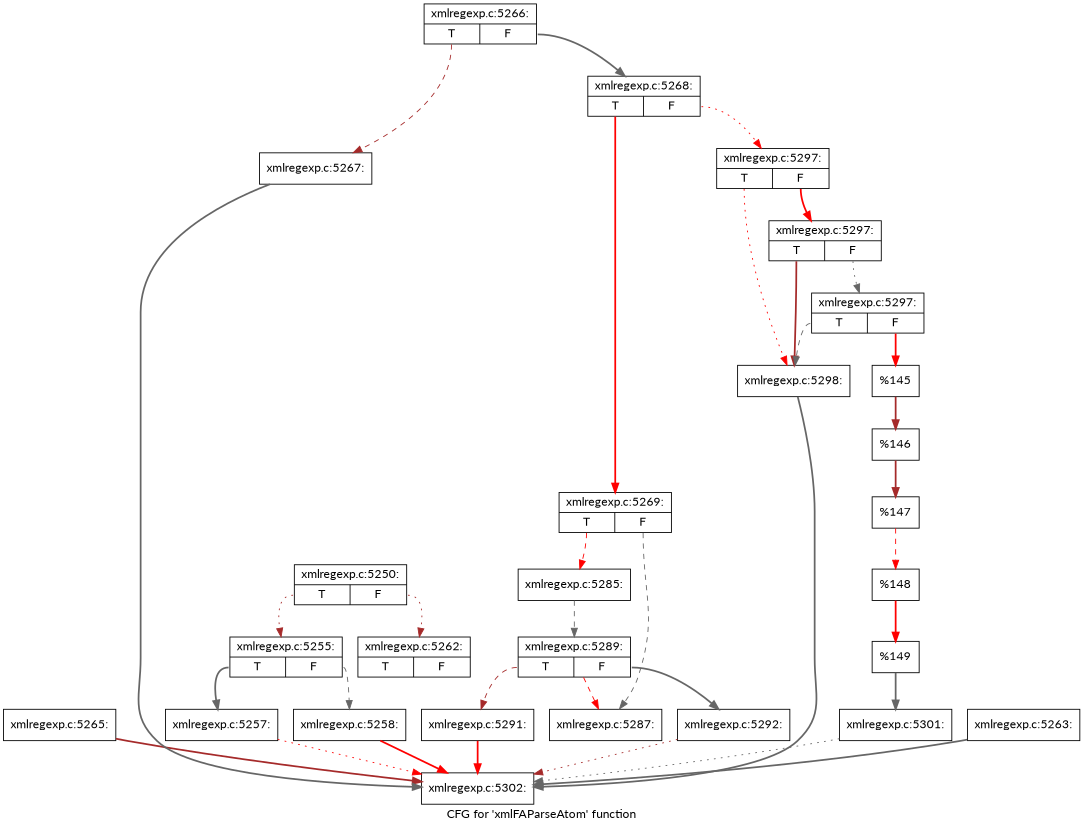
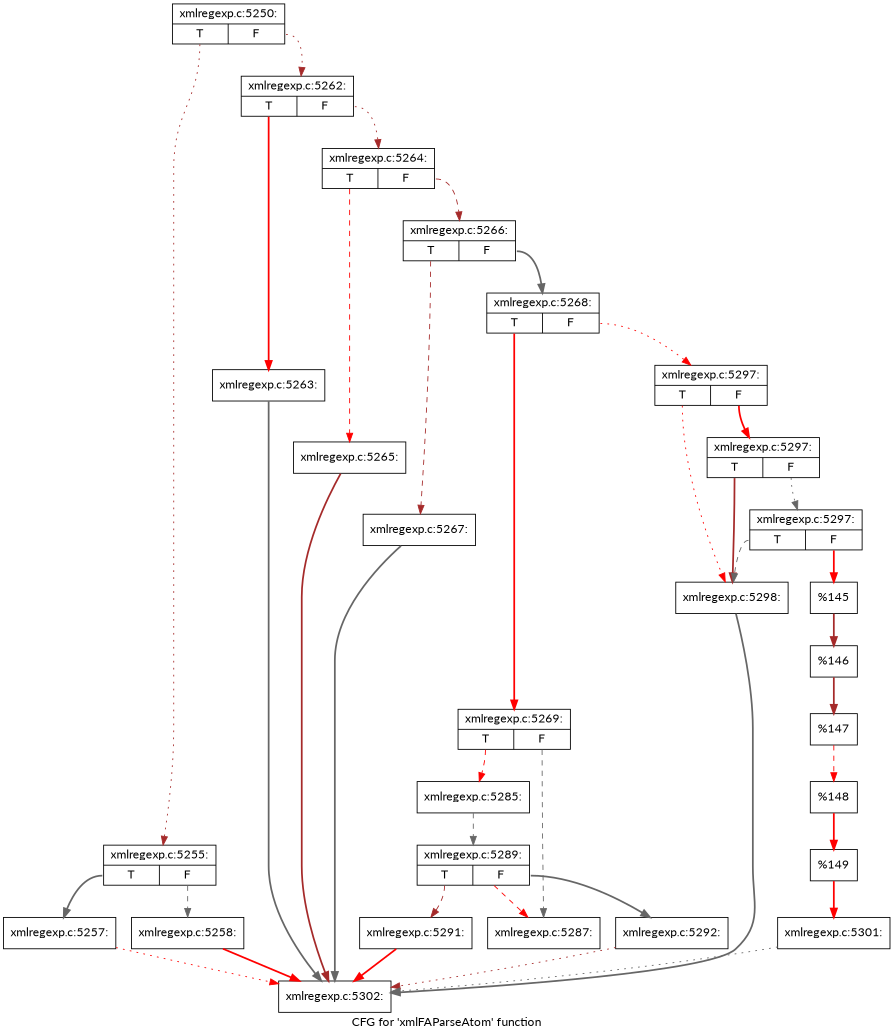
node "xmlregexp.c:5264:": added
edge "xmlregexp.c:5262:" -> "xmlregexp.c:5263:": added
edge "%149" -> "xmlregexp.c:5301:": color gray40 -> red
